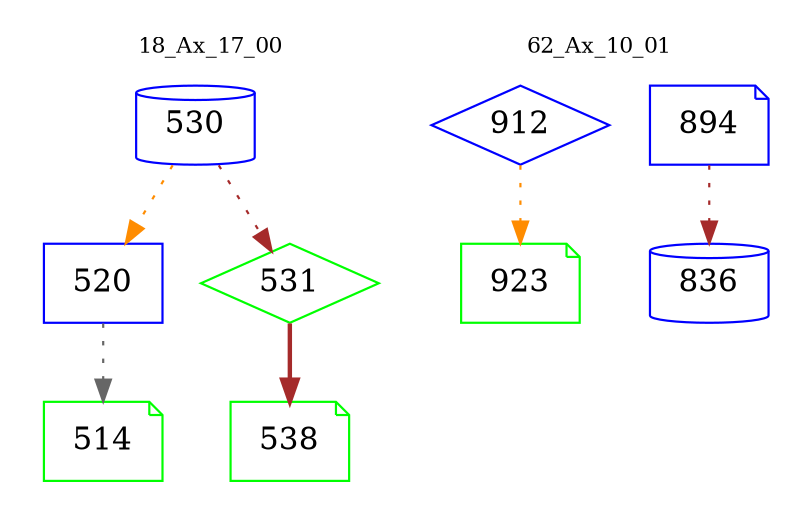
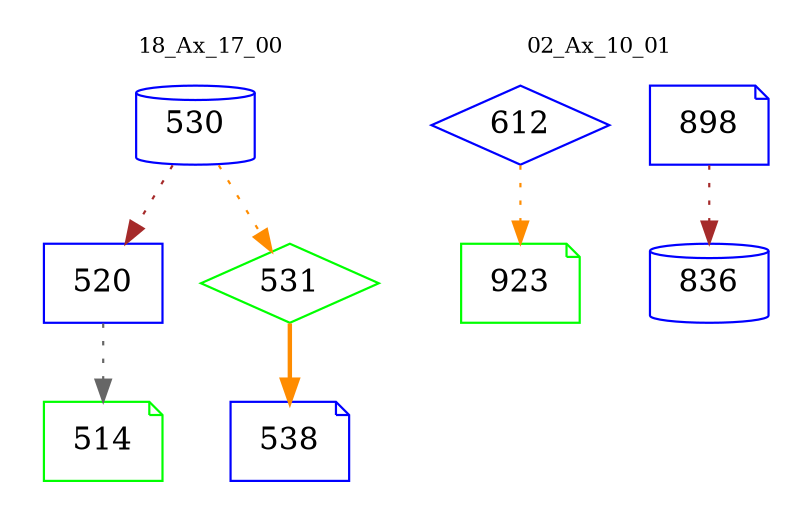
cluster "62_Ax_10_01": label "62_Ax_10_01" -> "02_Ax_10_01"
node "912": label "912" -> "612"
node "894": label "894" -> "898"
edge "530" -> "520": color darkorange -> brown
edge "530" -> "531": color brown -> darkorange
edge "531" -> "538": color brown -> darkorange
node "538": color green -> blue
